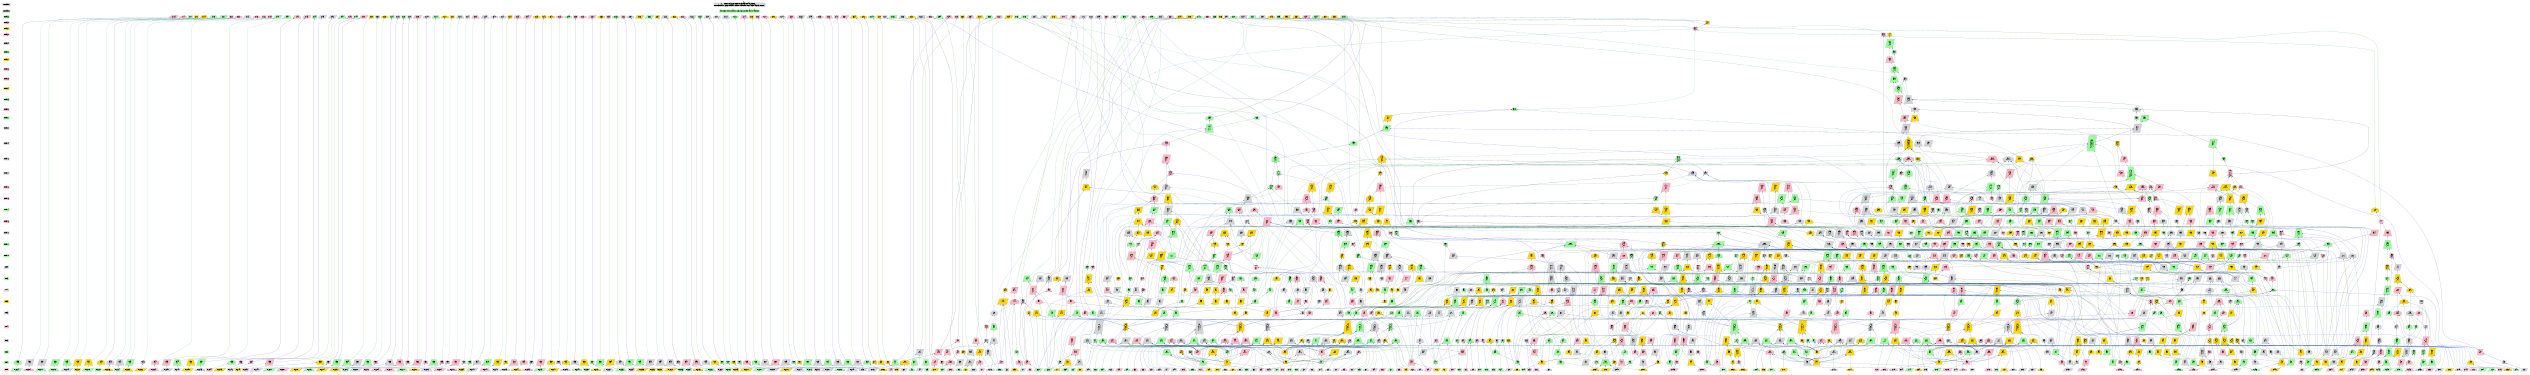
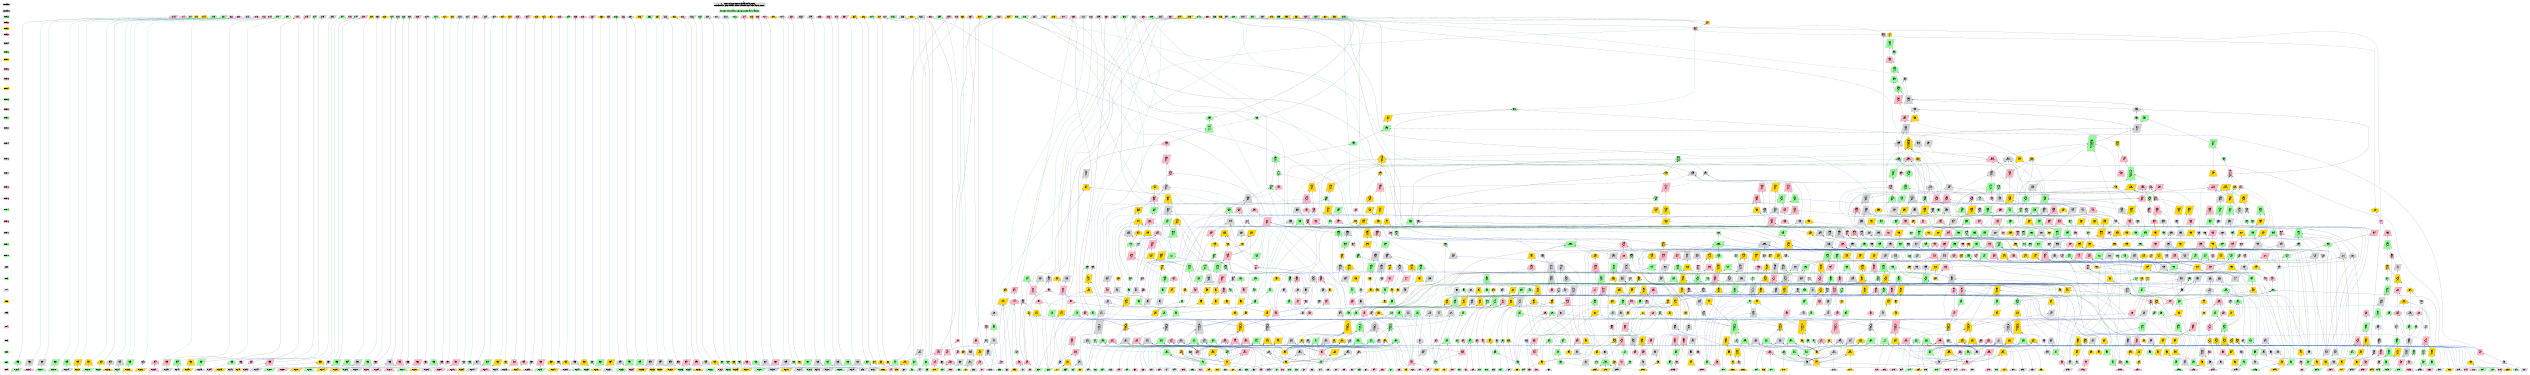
node "G241": fillcolor lightgrey -> gold
node "1293 11 1": fillcolor lightpink -> palegreen
node "437 1 1": fillcolor gold -> lightgrey
